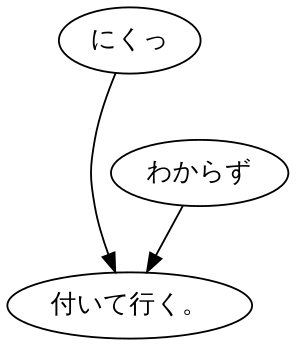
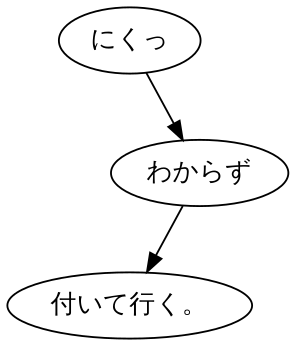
edge "にくっ" -> "付いて行く。": now "にくっ" -> "わからず"
